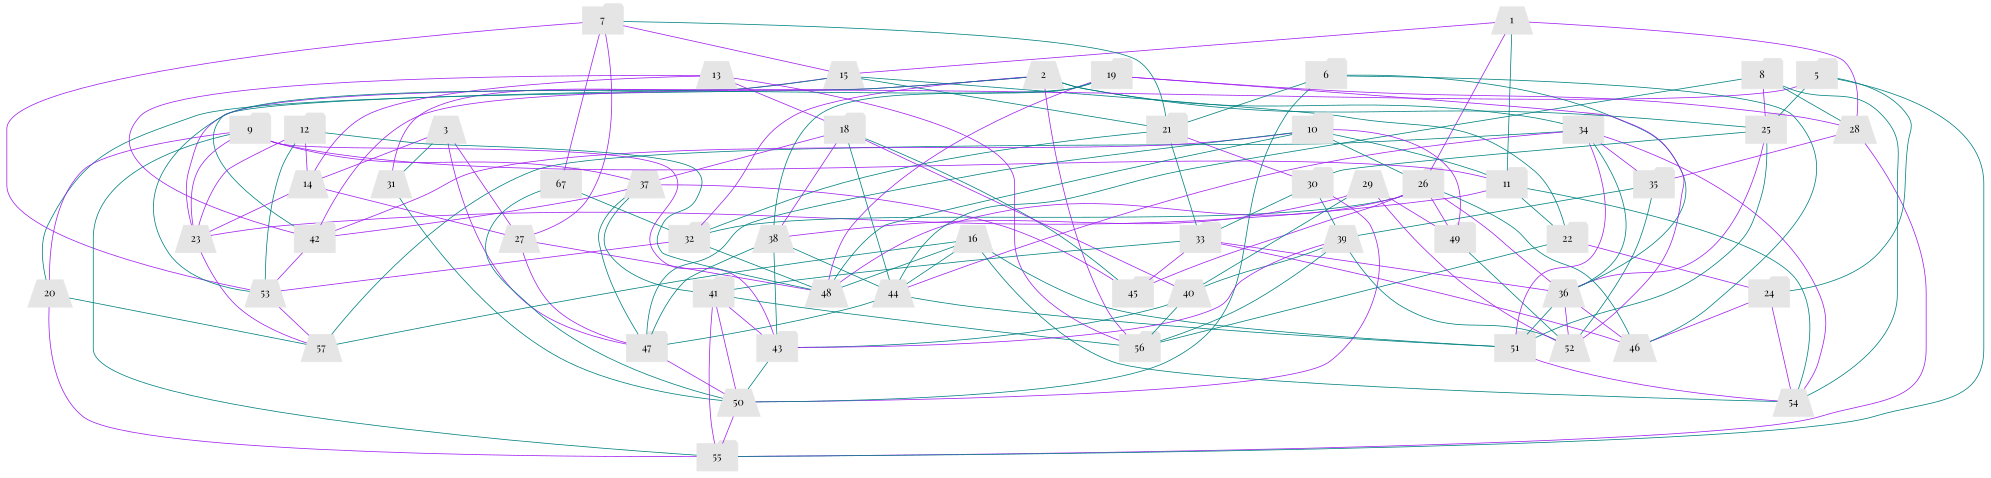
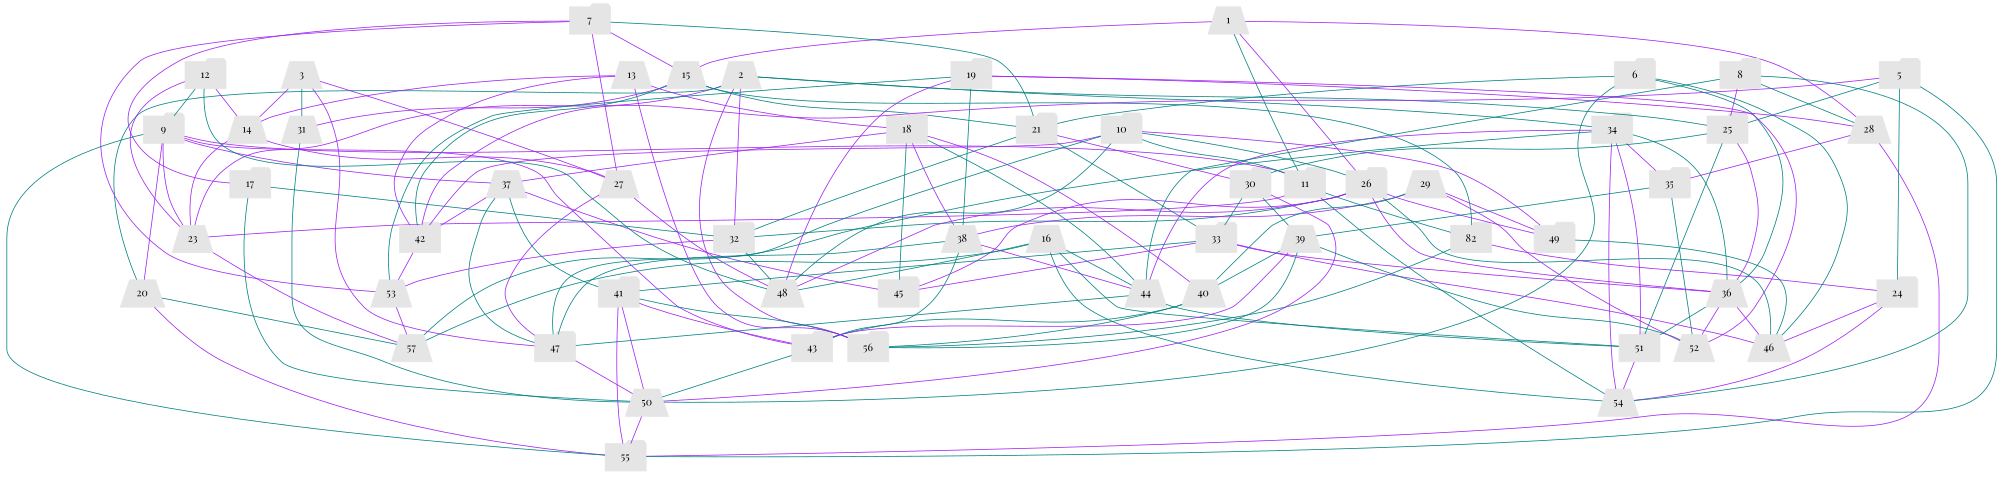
node "67": label "67" -> "17"
edge "12" -- "53": now "12" -- "9"
node "22": label "22" -> "82"
edge "38" -- "44": color teal -> purple
edge "49" -- "52": now "49" -- "46"
